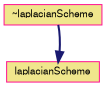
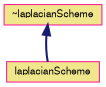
edge "~laplacianScheme" -> "laplacianScheme": reversed
